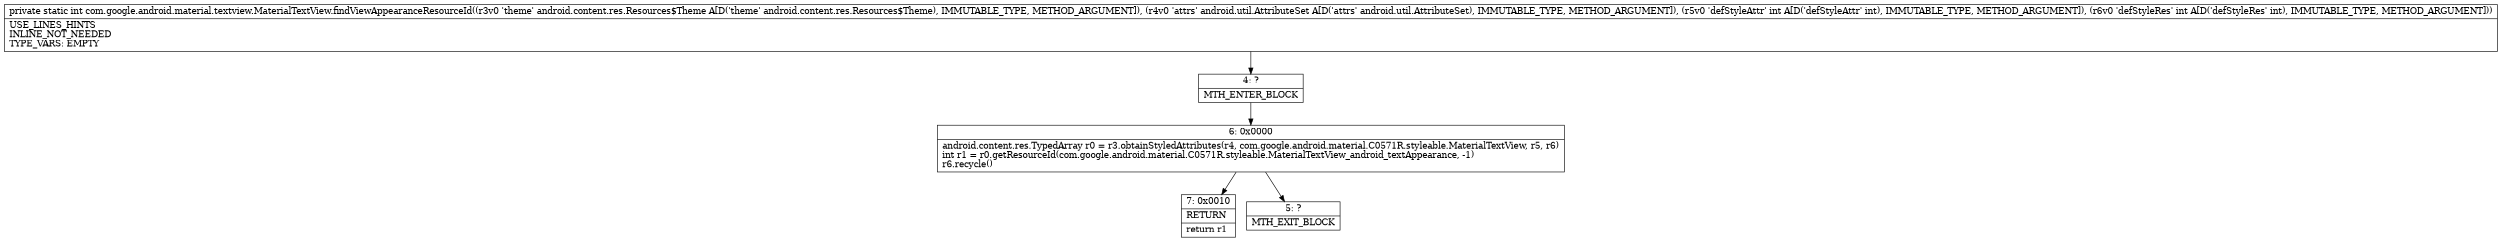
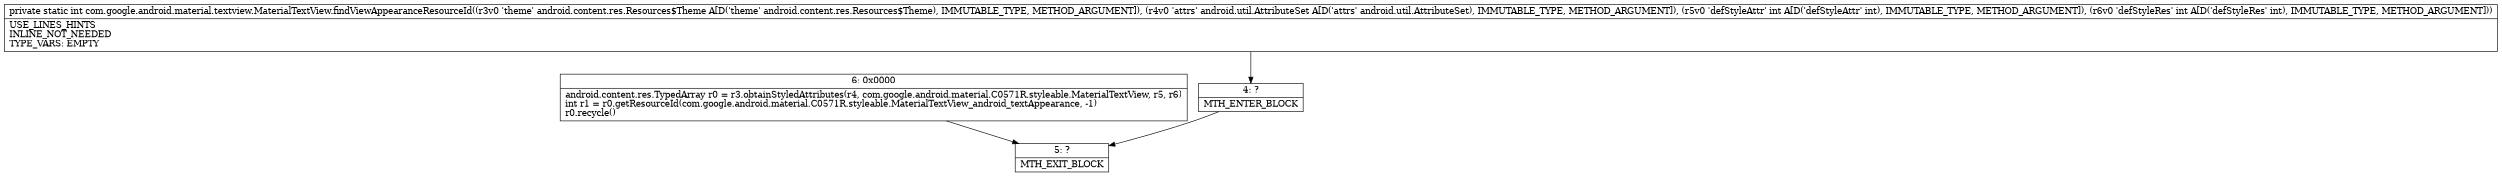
edge "4: ?" -> "6: 0x0000": now "4: ?" -> "5: ?"
node "6: 0x0000": text "r6.recycle()" -> "r0.recycle()"
node "7: 0x0010": removed
